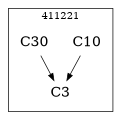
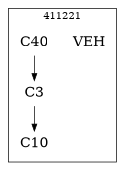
node "C30": label "C30" -> "C40"
node "VEH": added
edge "C10" -> "C3": reversed
